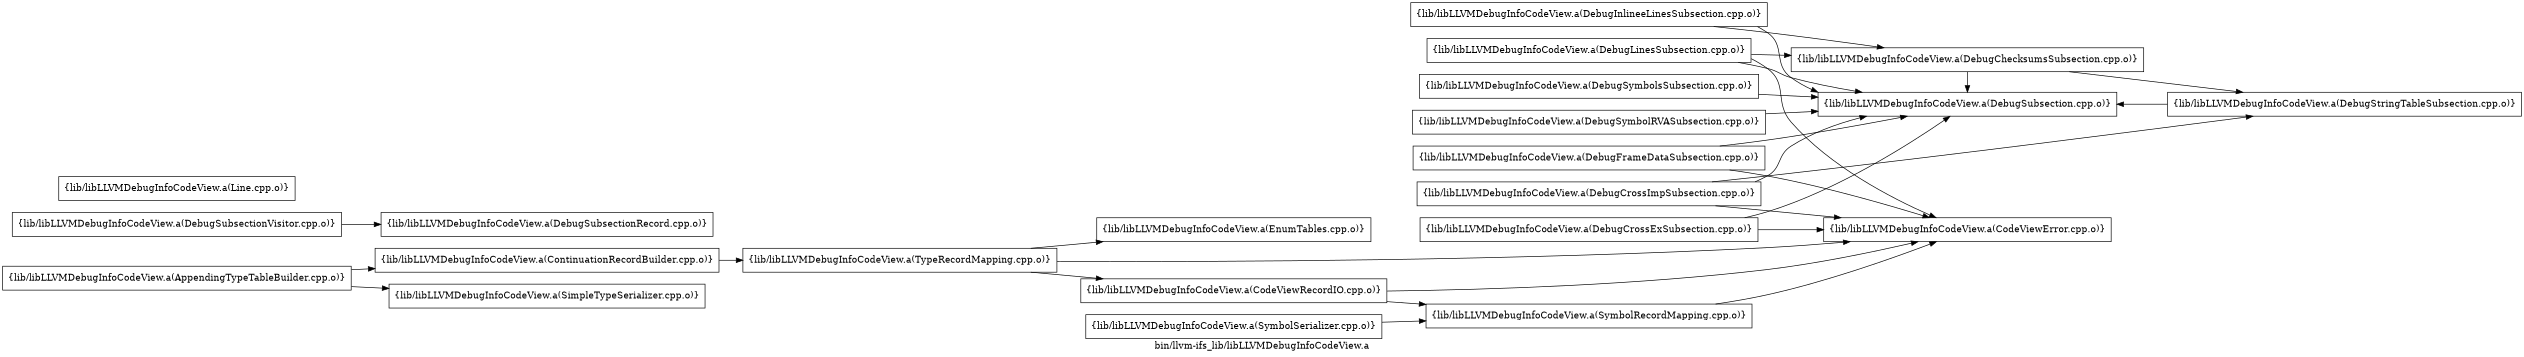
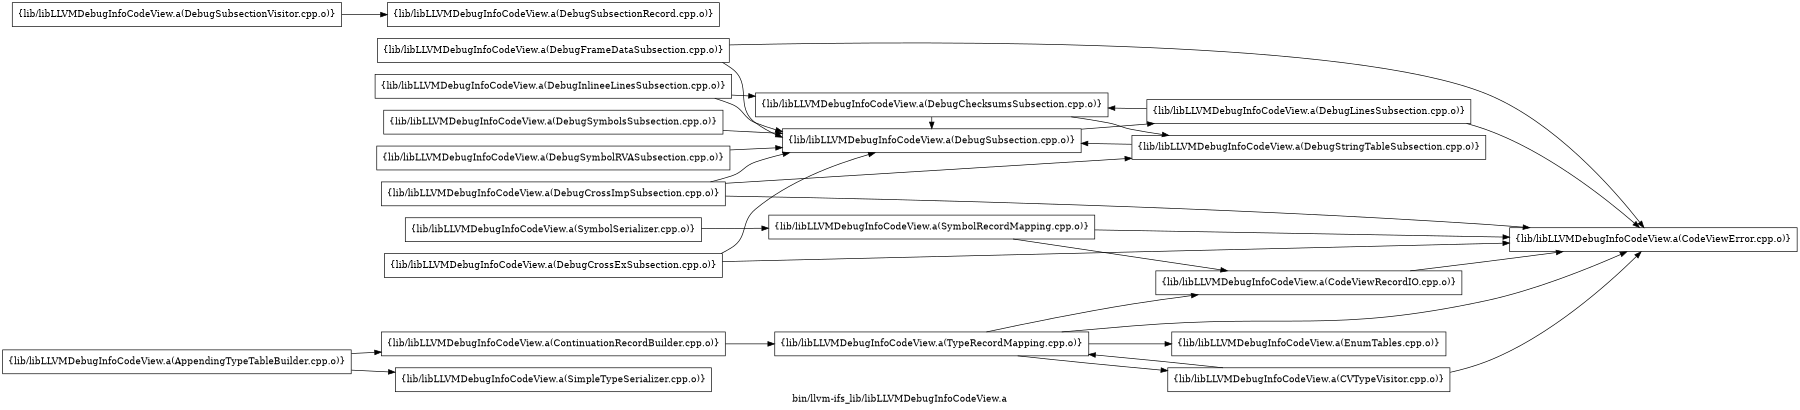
edge "{lib/libLLVMDebugInfoCodeView.a(DebugLinesSubsection.cpp.o)}" -> "{lib/libLLVMDebugInfoCodeView.a(DebugSubsection.cpp.o)}": reversed
node "{lib/libLLVMDebugInfoCodeView.a(Line.cpp.o)}": removed
edge "{lib/libLLVMDebugInfoCodeView.a(CodeViewRecordIO.cpp.o)}" -> "{lib/libLLVMDebugInfoCodeView.a(SymbolRecordMapping.cpp.o)}": reversed
node "{lib/libLLVMDebugInfoCodeView.a(CVTypeVisitor.cpp.o)}": added
